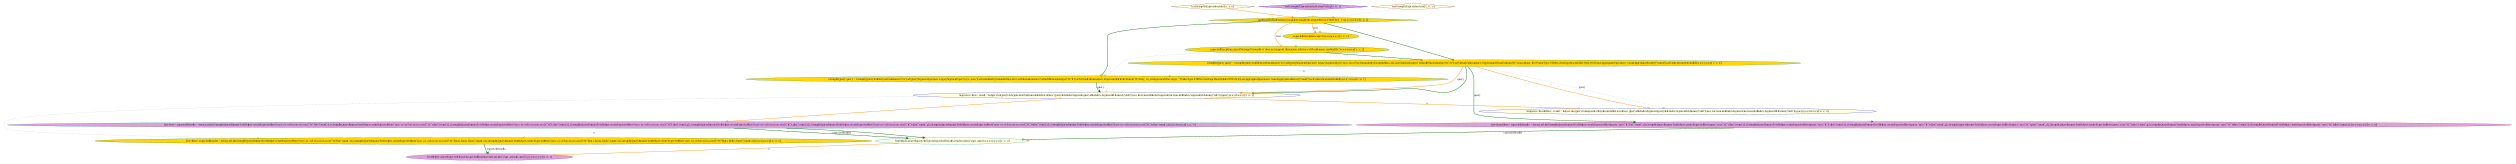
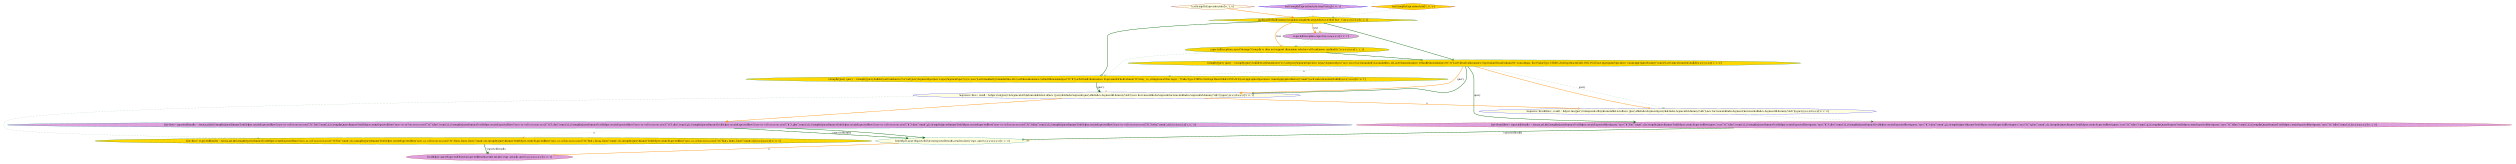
node "testGroupByExpressionAuto['1', '0', '0']": fillcolor lightyellow -> gold
node "expectedException.expect()@@@4@@@['1', '1', '1']": fillcolor gold -> plum
